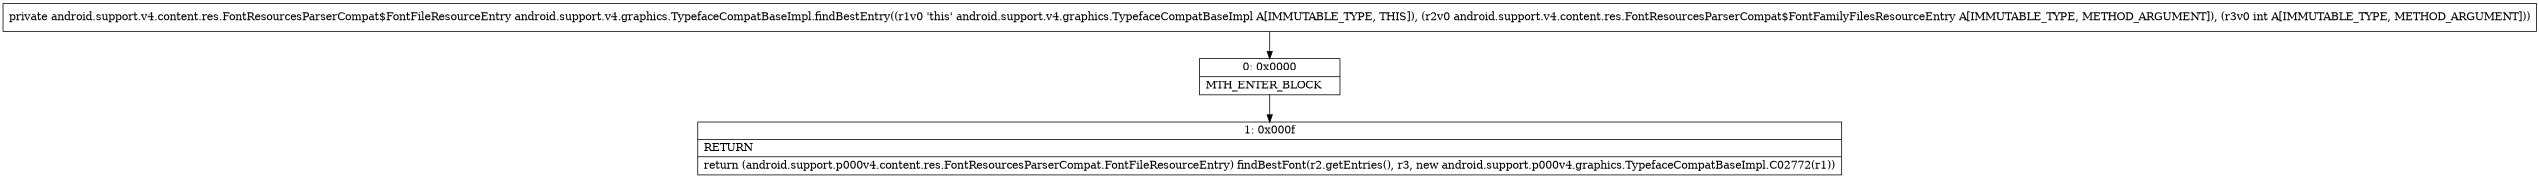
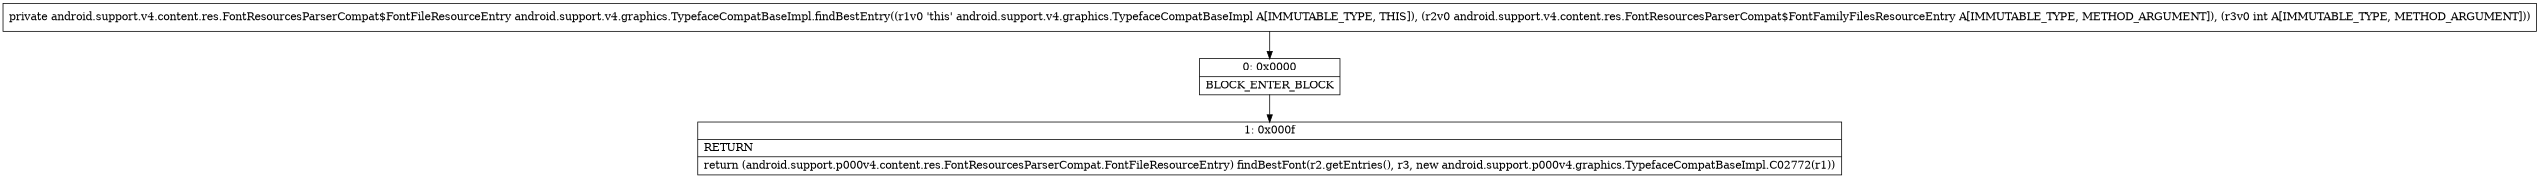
node "0: 0x0000": text "MTH_ENTER_BLOCK" -> "BLOCK_ENTER_BLOCK"
